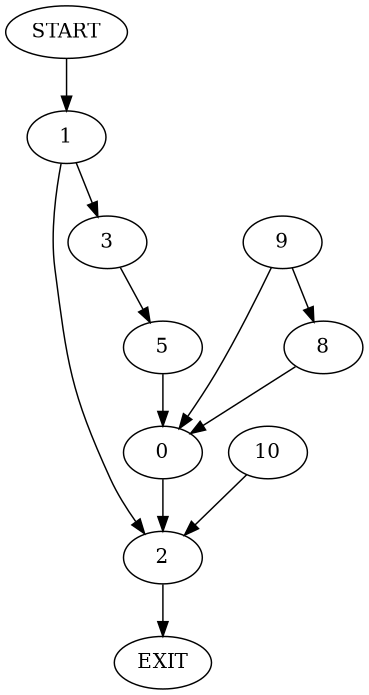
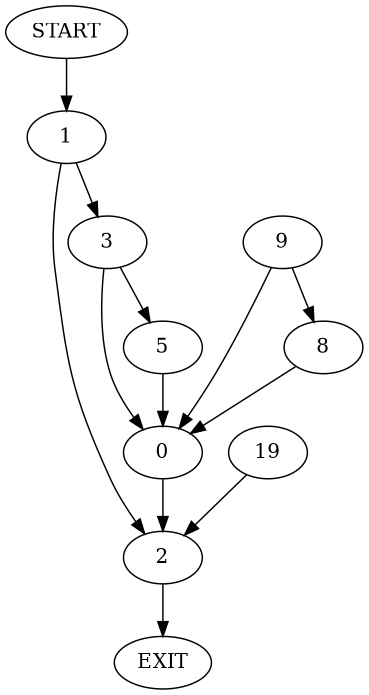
edge "3" -> "0": added
node "10": label "10" -> "19"
